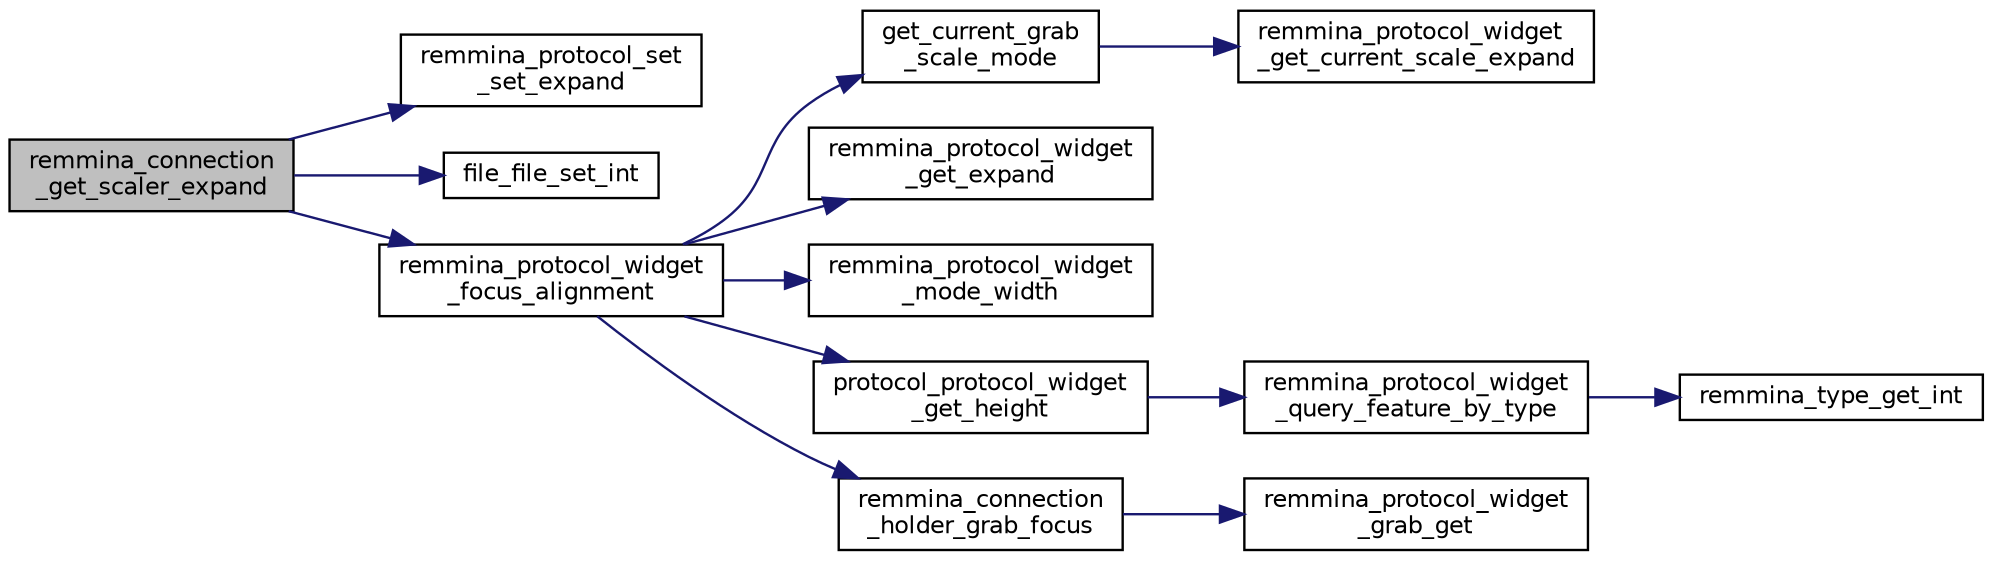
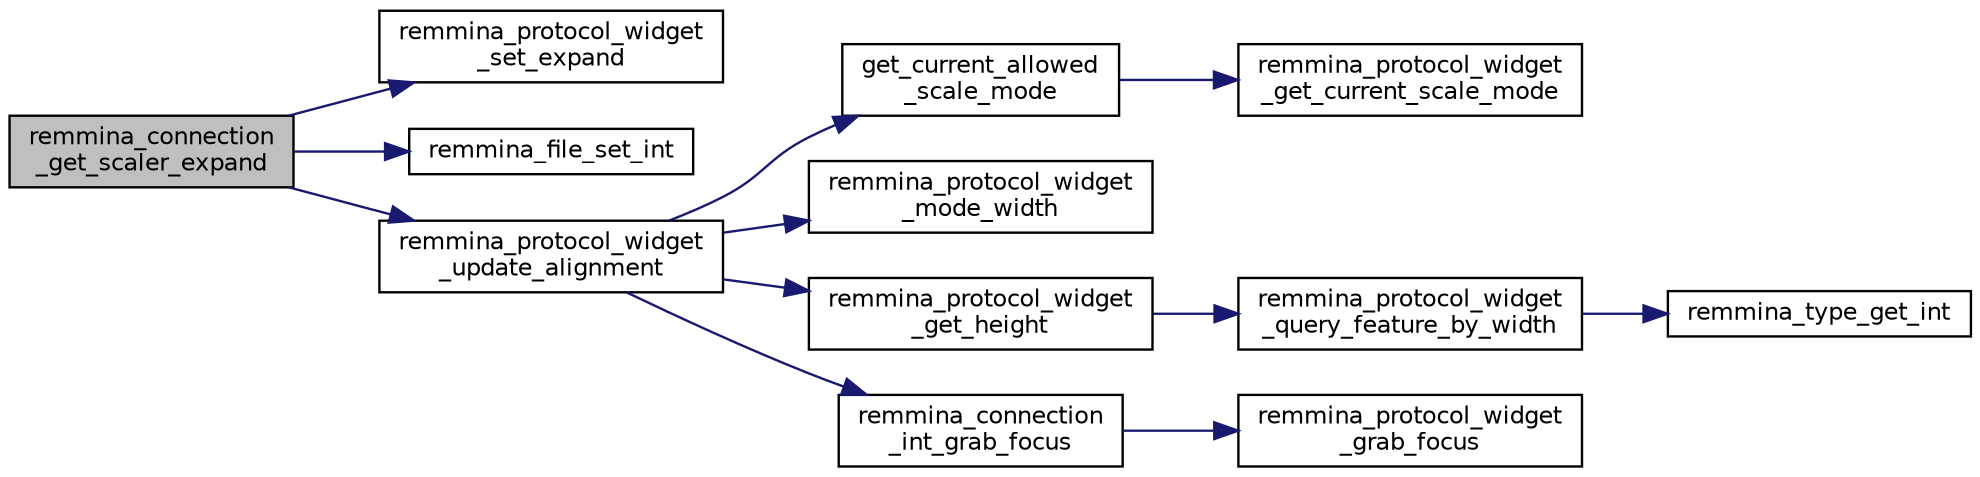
node "get_current_grab _scale_mode": label "get_current_grab _scale_mode" -> "get_current_allowed _scale_mode"
node "remmina_protocol_widget _get_current_scale_expand": label "remmina_protocol_widget _get_current_scale_expand" -> "remmina_protocol_widget _get_current_scale_mode"
node "remmina_protocol_set _set_expand": label "remmina_protocol_set _set_expand" -> "remmina_protocol_widget _set_expand"
node "remmina_protocol_widget _get_expand": removed
node "file_file_set_int": label "file_file_set_int" -> "remmina_file_set_int"
node "remmina_protocol_widget _focus_alignment": label "remmina_protocol_widget _focus_alignment" -> "remmina_protocol_widget _update_alignment"
node "protocol_protocol_widget _get_height": label "protocol_protocol_widget _get_height" -> "remmina_protocol_widget _get_height"
node "remmina_protocol_widget _query_feature_by_type": label "remmina_protocol_widget _query_feature_by_type" -> "remmina_protocol_widget _query_feature_by_width"
node "remmina_connection _holder_grab_focus": label "remmina_connection _holder_grab_focus" -> "remmina_connection _int_grab_focus"
node "remmina_protocol_widget _grab_get": label "remmina_protocol_widget _grab_get" -> "remmina_protocol_widget _grab_focus"
